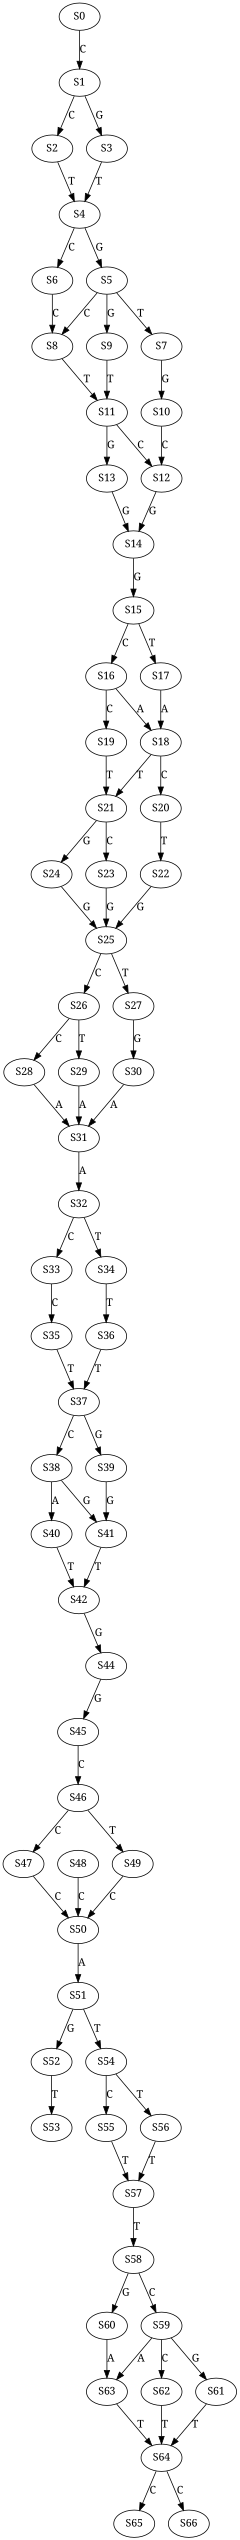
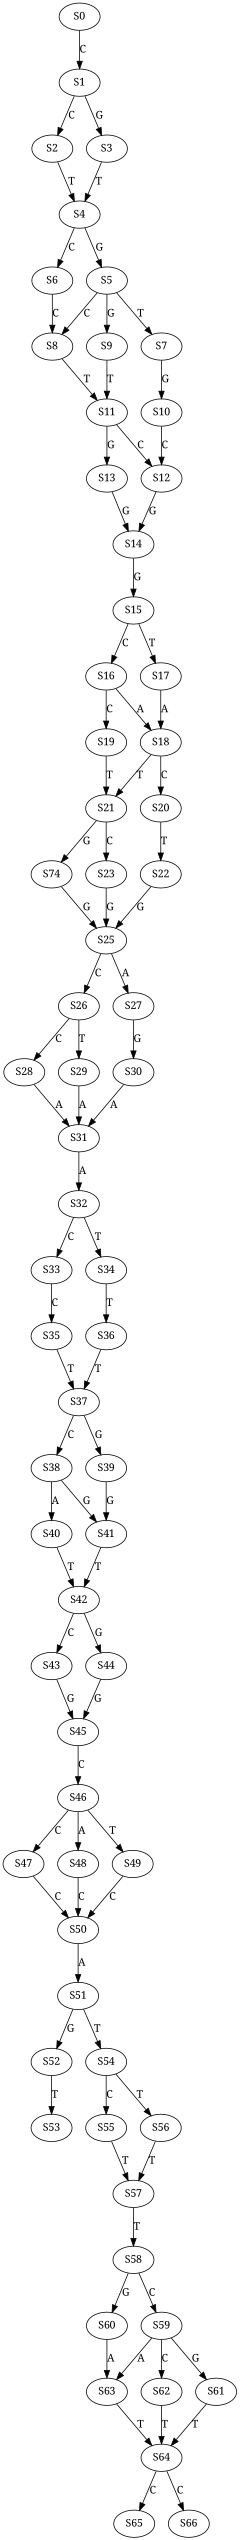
node "S24": label "S24" -> "S74"
edge "S25" -> "S27": label "T" -> "A"
node "S43": added
edge "S46" -> "S48": added, label "A"
